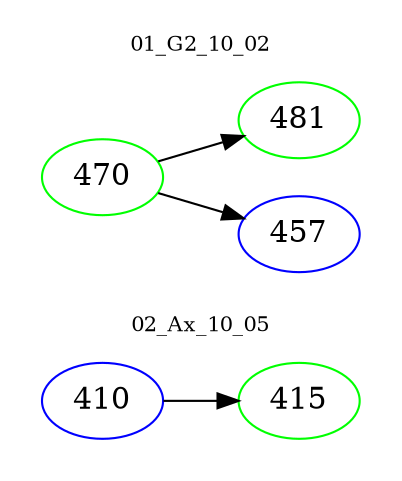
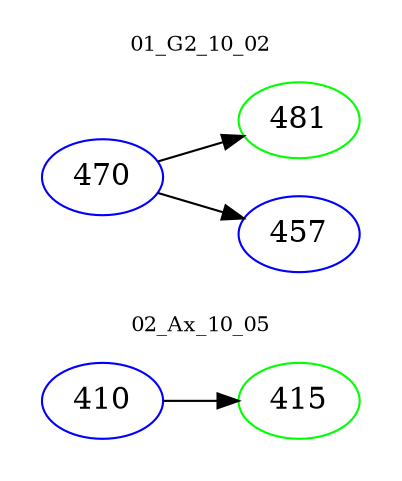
node "470": color green -> blue
